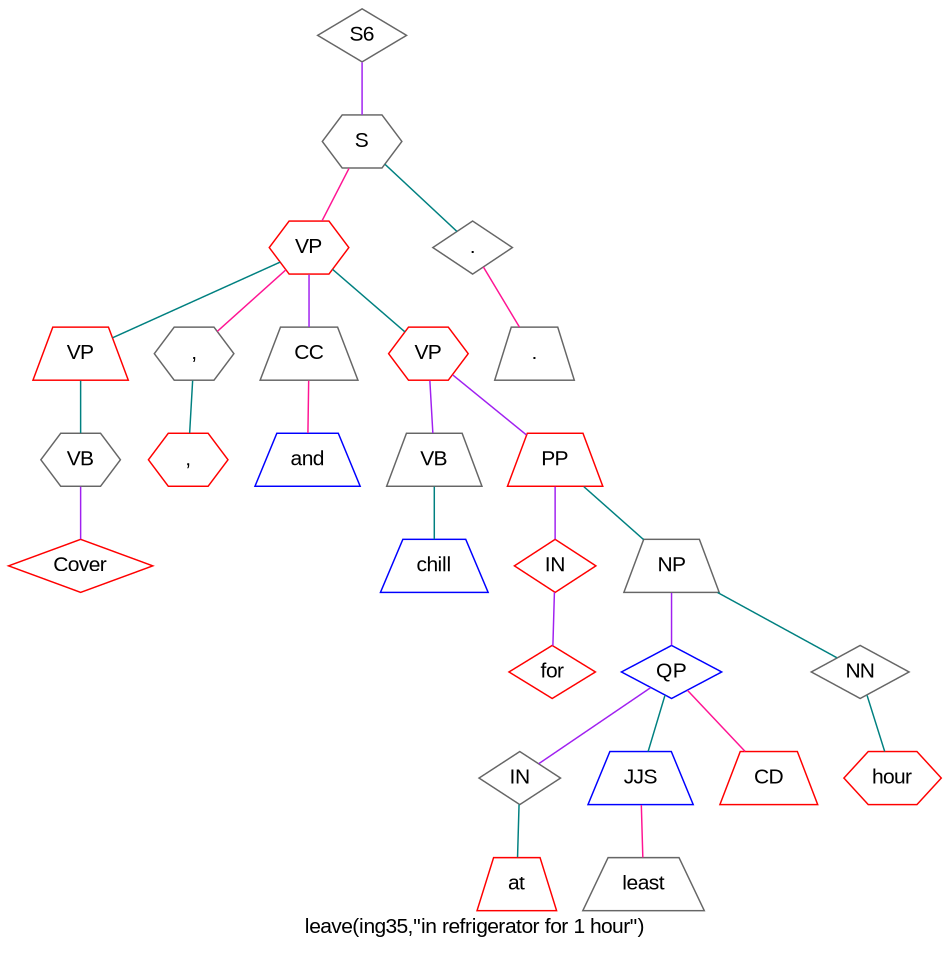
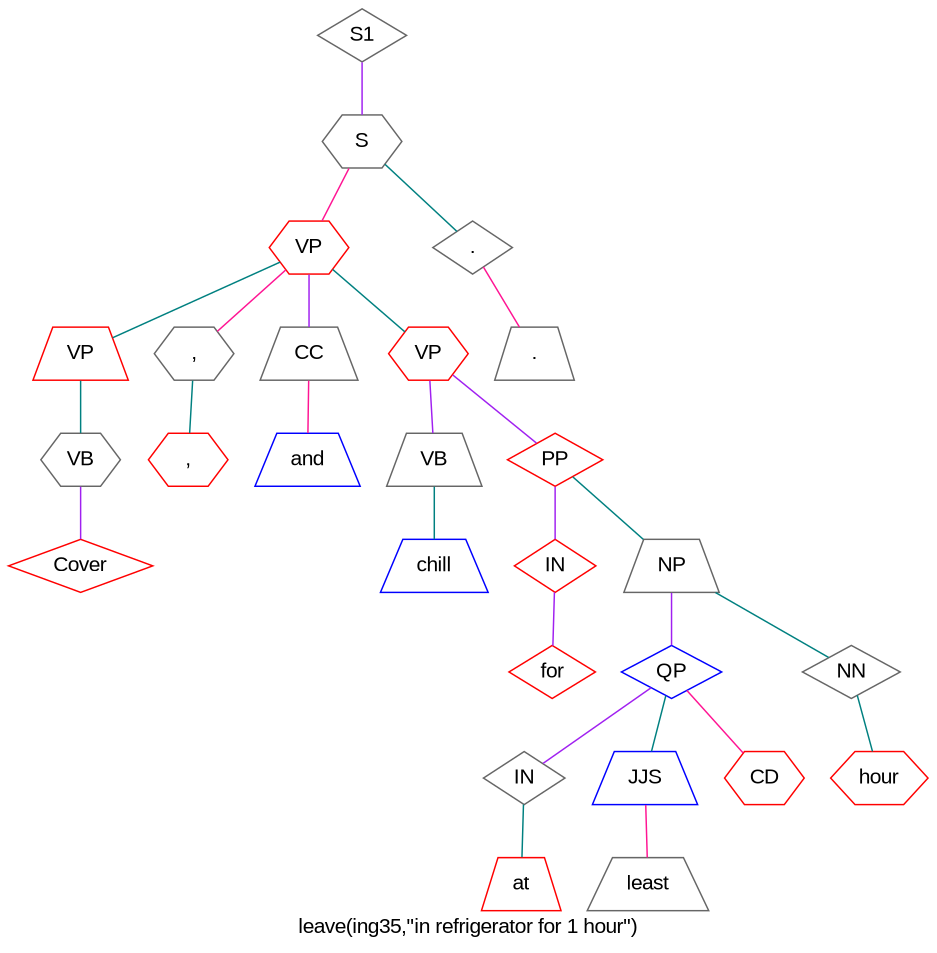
node "S6": label "S6" -> "S1"
node "PP": shape trapezium -> diamond
node "CD": shape trapezium -> hexagon
